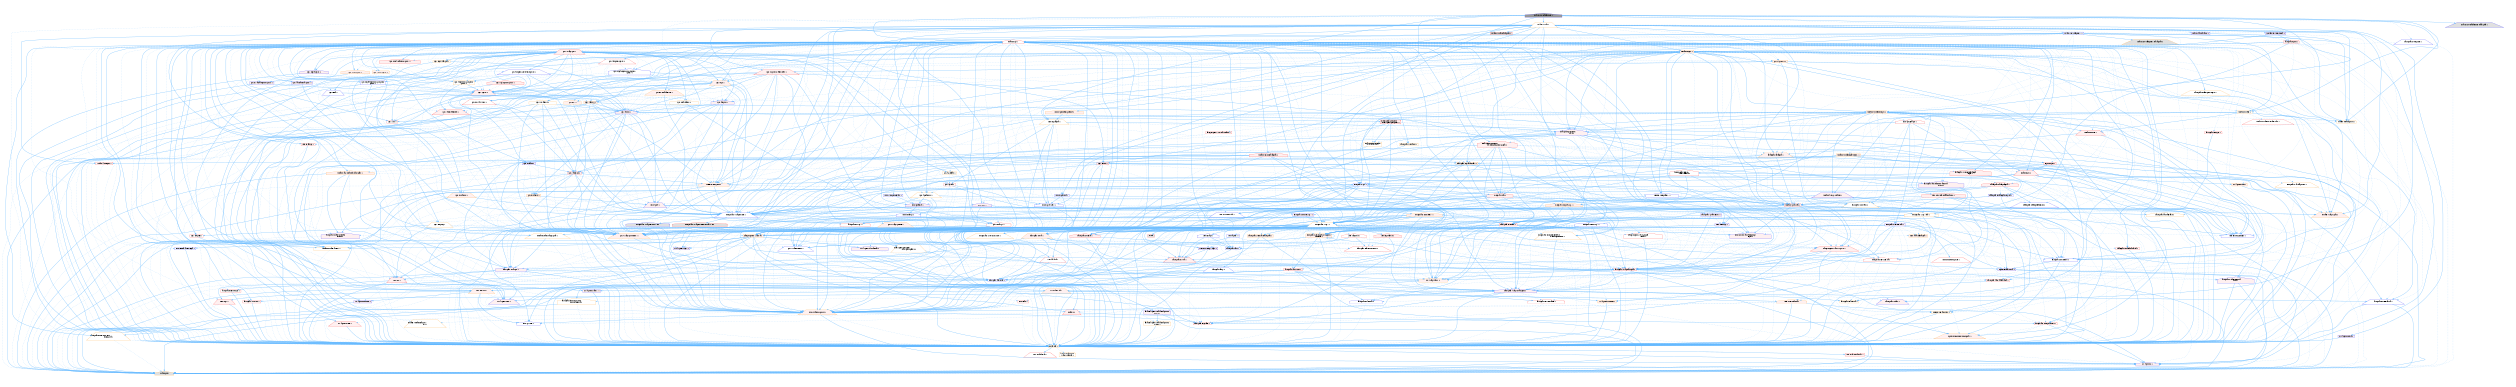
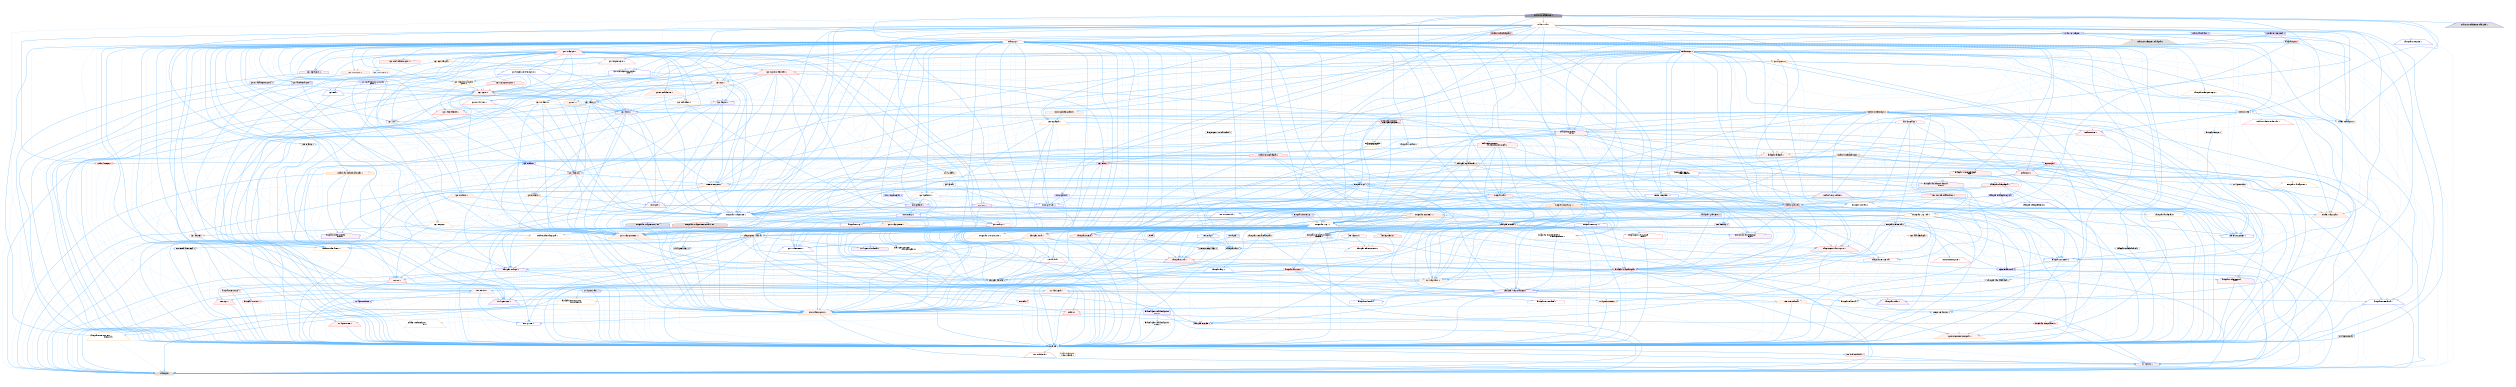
node "HAL/IsPODType.h": label "HAL/IsPODType.h" -> "HAL/MemoryBase.h"
